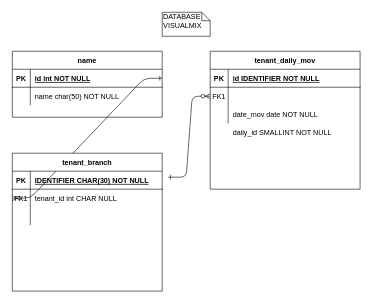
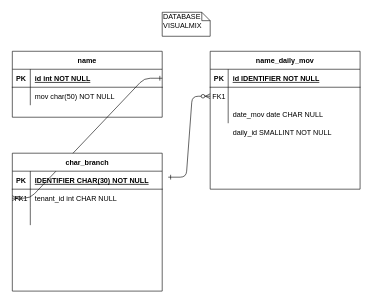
node "tenant_daily_mov": label "tenant_daily_mov" -> "name_daily_mov"
node "name char(50) NOT NULL": label "name char(50) NOT NULL" -> "mov char(50) NOT NULL"
node "date_mov date NOT NULL": label "date_mov date NOT NULL" -> "date_mov date CHAR NULL"
node "tenant_branch": label "tenant_branch" -> "char_branch"
